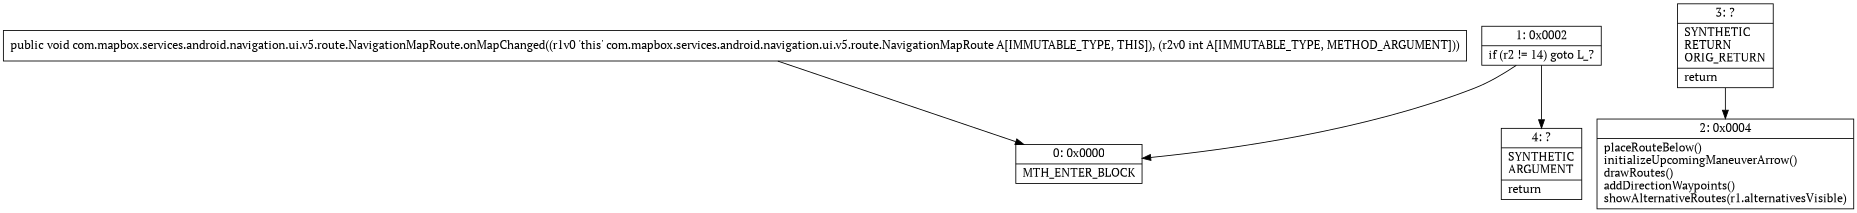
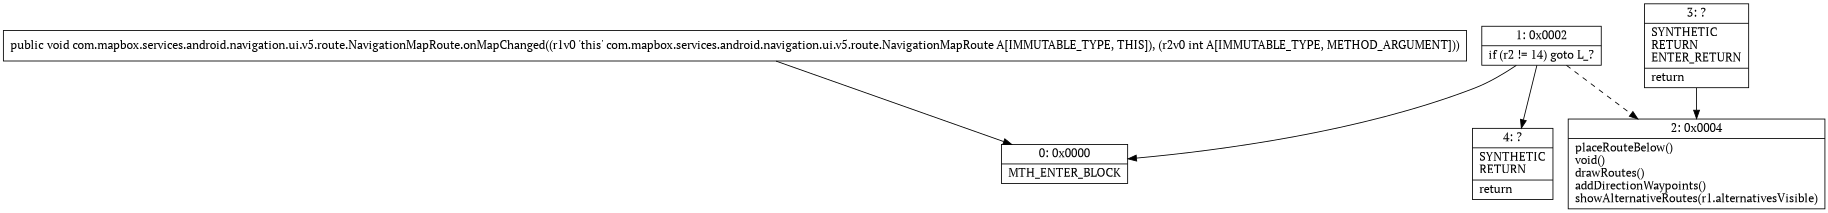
node "3: ?": text "ORIG_RETURN" -> "ENTER_RETURN"
edge "1: 0x0002" -> "2: 0x0004": added
node "2: 0x0004": text "initializeUpcomingManeuverArrow()" -> "void()"
node "4: ?": text "ARGUMENT" -> "RETURN"
